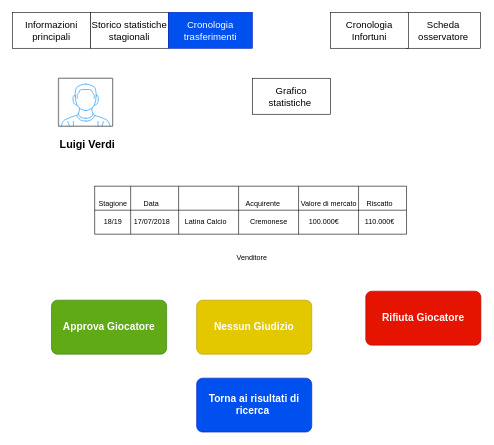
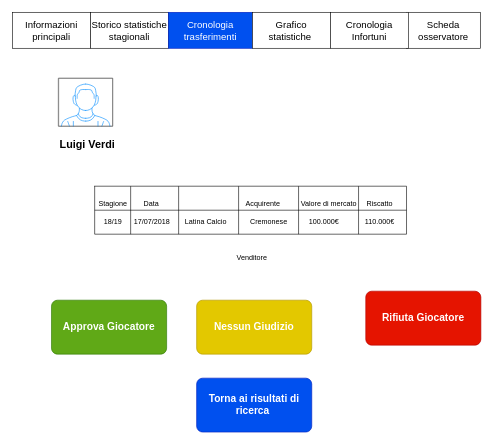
node "Grafico statistiche": moved (291, 96) -> (291, 30)
